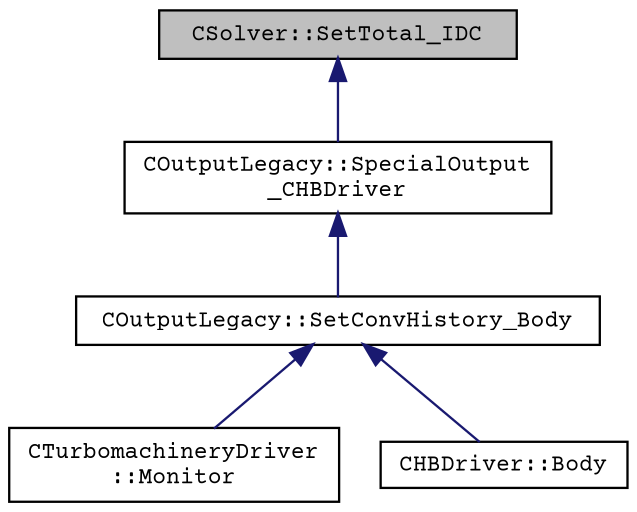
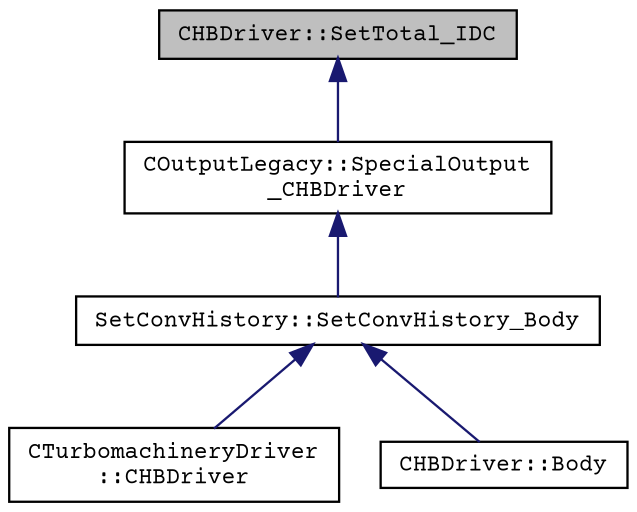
node "CSolver::SetTotal_IDC": label "CSolver::SetTotal_IDC" -> "CHBDriver::SetTotal_IDC"
node "COutputLegacy::SetConvHistory_Body": label "COutputLegacy::SetConvHistory_Body" -> "SetConvHistory::SetConvHistory_Body"
node "CTurbomachineryDriver ::Monitor": label "CTurbomachineryDriver ::Monitor" -> "CTurbomachineryDriver ::CHBDriver"
